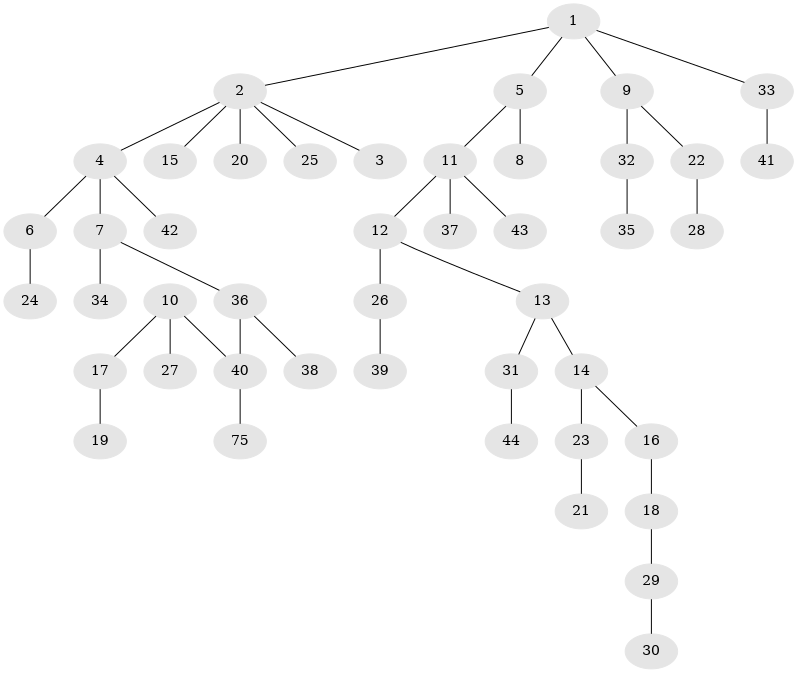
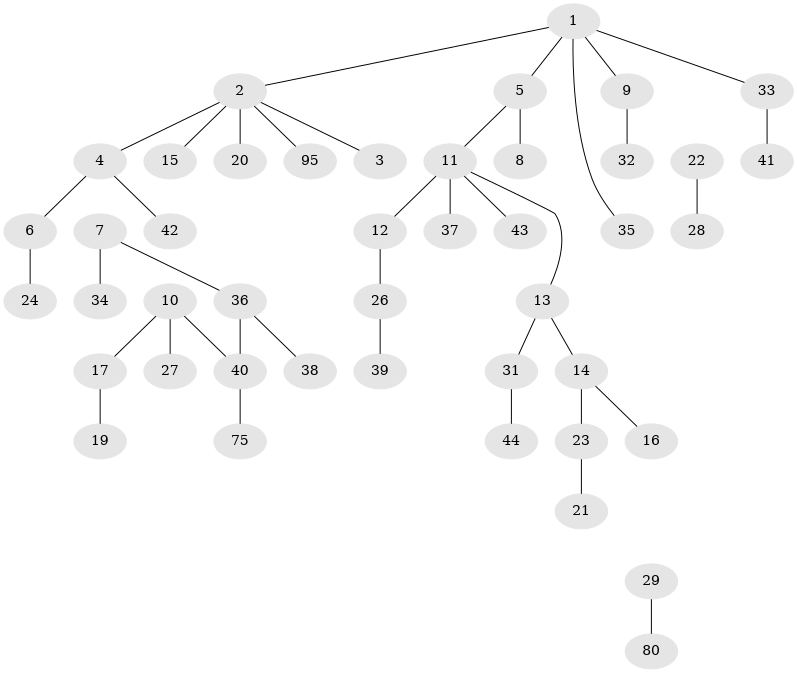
edge "9" -- "22": removed
node "25": label "25" -> "95"
edge "4" -- "7": removed
edge "32" -- "35": now "1" -- "35"
edge "12" -- "13": now "11" -- "13"
node "18": removed
node "30": label "30" -> "80"
